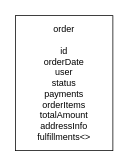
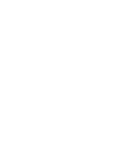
node "order id orderDate user status payments orderItems totalAmount addressInfo fulfillments<>": removed
